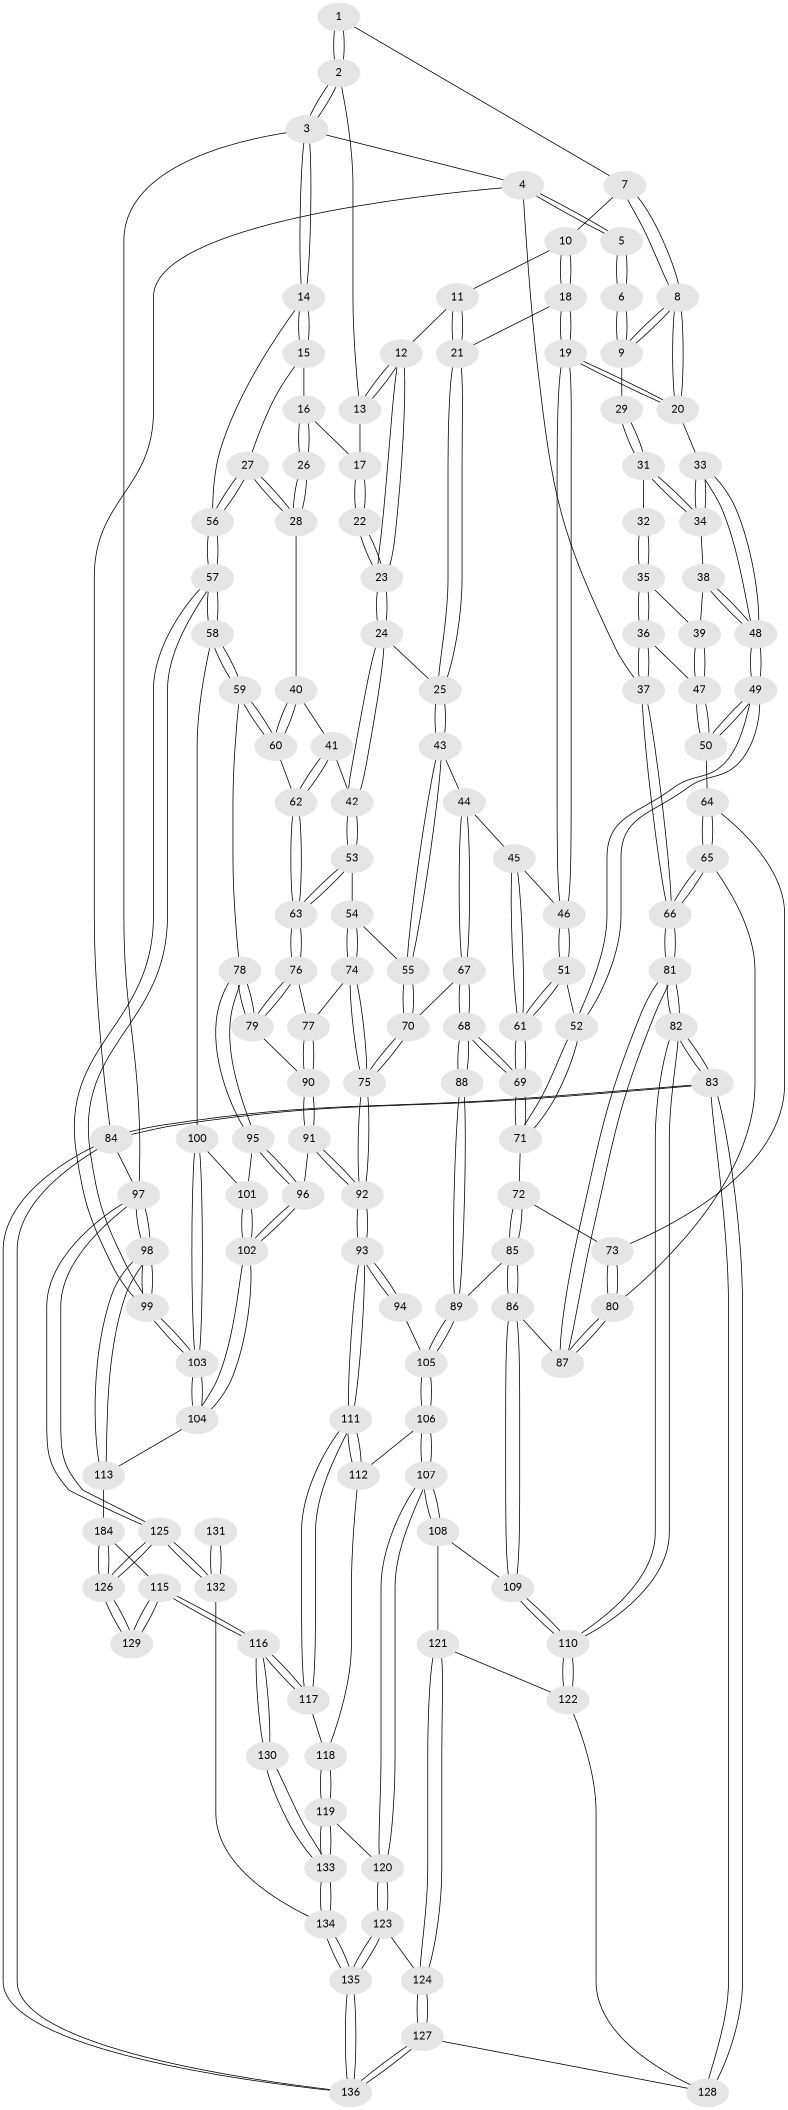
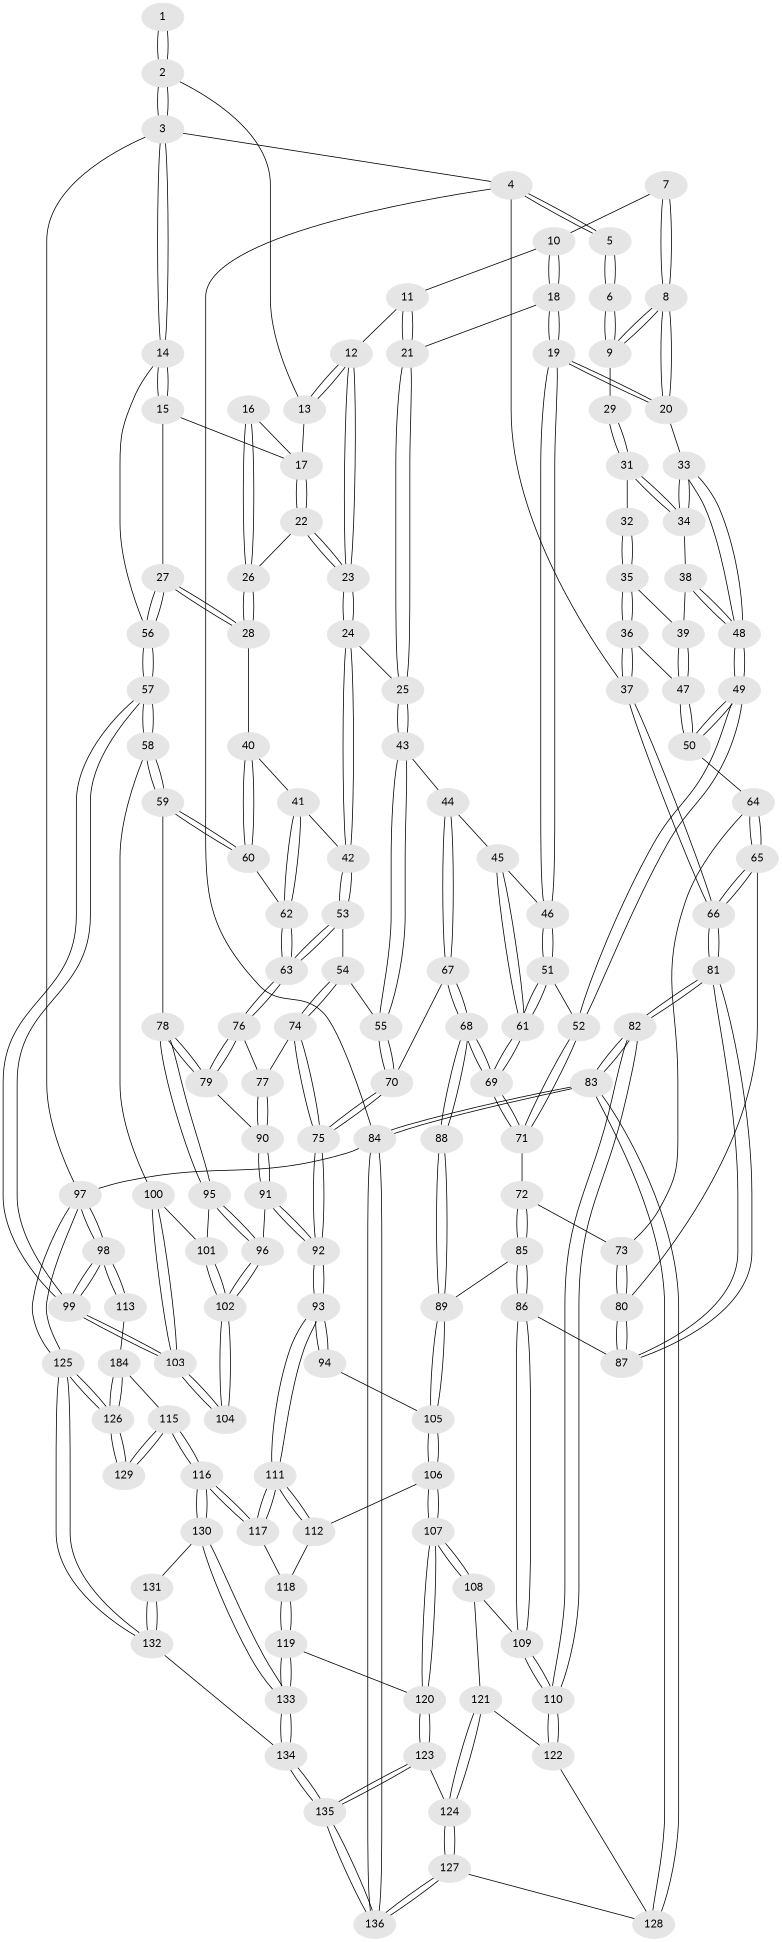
edge "1" -- "7": removed
edge "15" -- "16": now "15" -- "17"
edge "22" -- "26": added
edge "104" -- "113": removed
edge "130" -- "131": added
